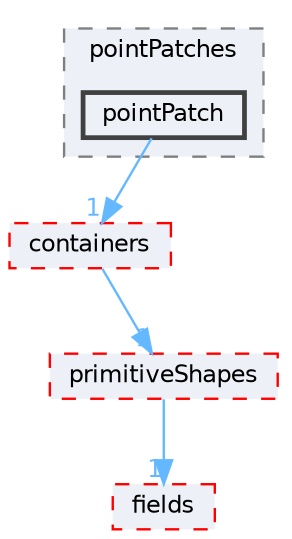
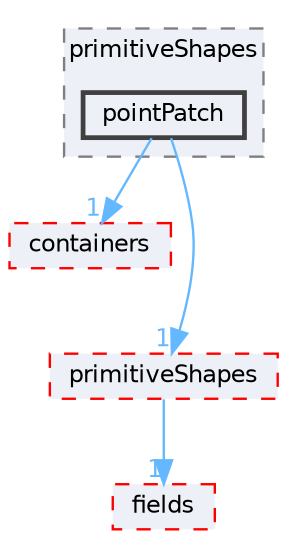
cluster "pointPatches": label "pointPatches" -> "primitiveShapes"
edge "containers" -> "primitiveShapes": now "pointPatch" -> "primitiveShapes"
